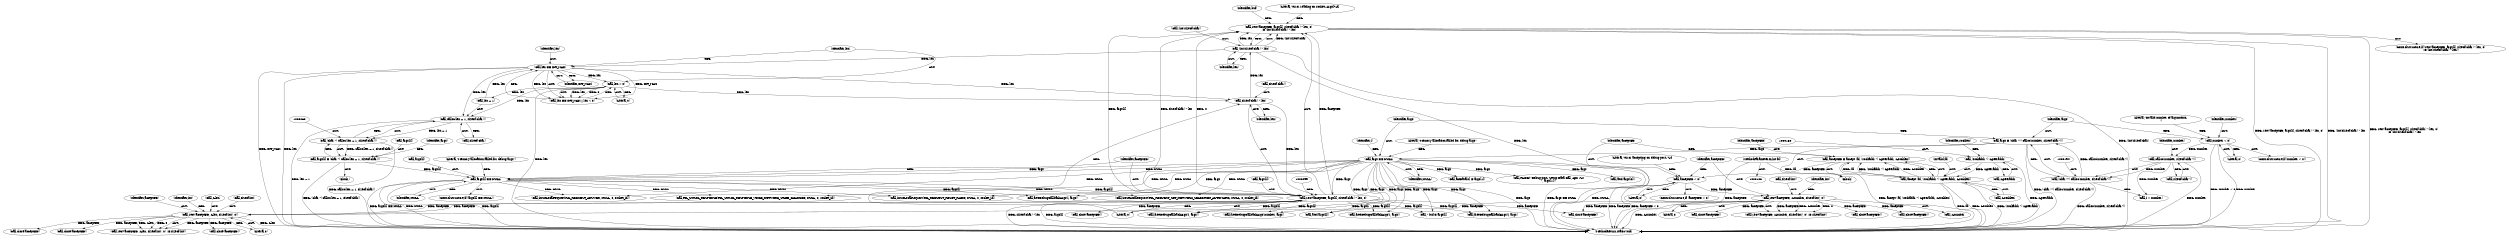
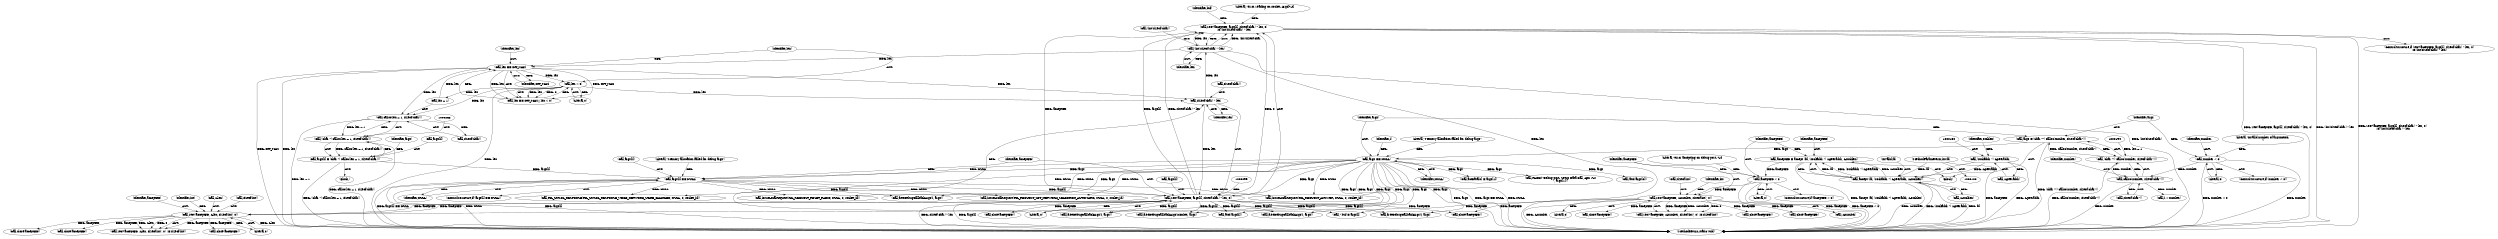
edge "1000194" -> "(Call,(char **) calloc(number, sizeof(char*)))": label "AST: " -> "DDG: len + 1"
edge "(Call,(char **) calloc(number, sizeof(char*)))" -> "(Call,i < number)": now "(Call,(char **) calloc(number, sizeof(char*)))" -> "(Call,calloc(number, sizeof(char*)))"
